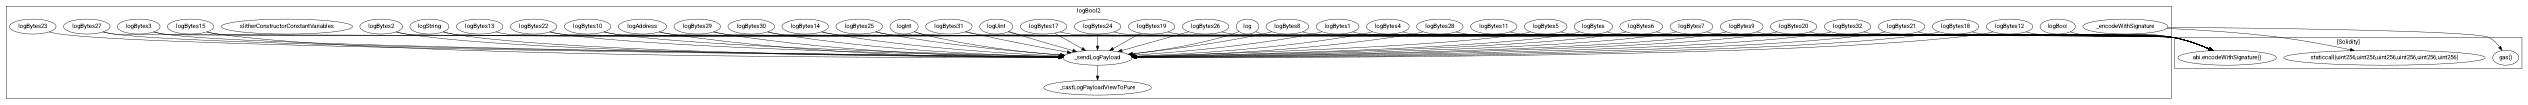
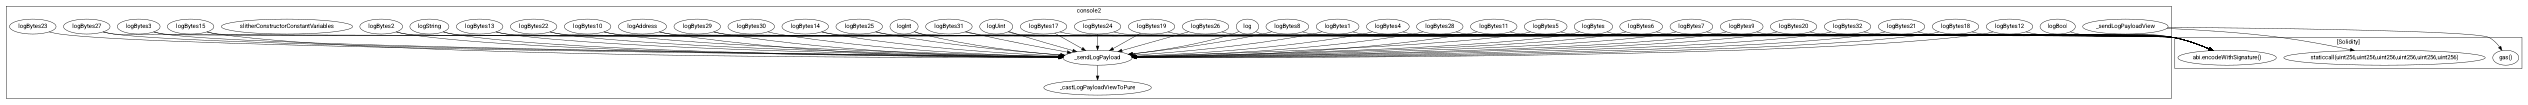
cluster "logBool2": label "logBool2" -> "console2"
node "_encodeWithSignature": label "_encodeWithSignature" -> "_sendLogPayloadView"
edge "logBytes30" -> "abi.encodeWithSignature()": removed
edge "logBytes13" -> "_sendLogPayload": added
edge "logBytes11" -> "_sendLogPayload": added
